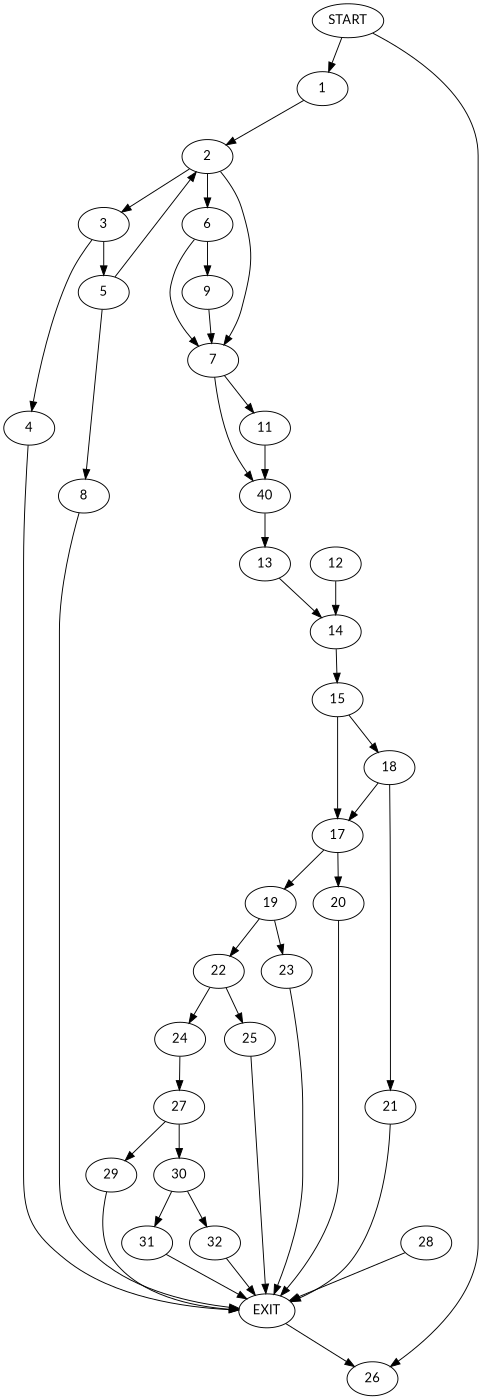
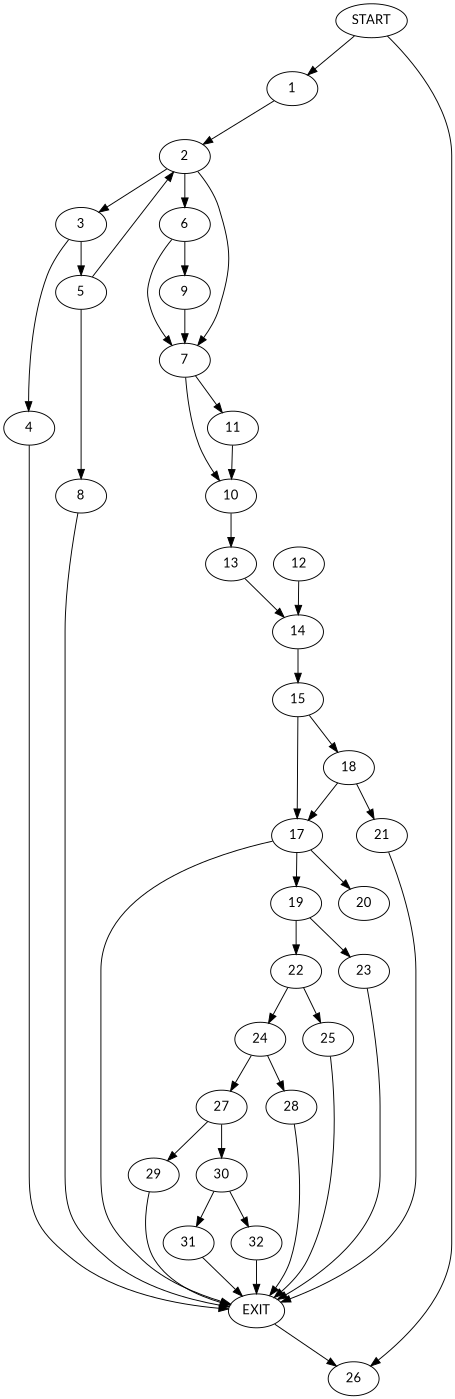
node "40": label "40" -> "10"
edge "24" -> "28": added
edge "20" -> "EXIT": now "17" -> "EXIT"
